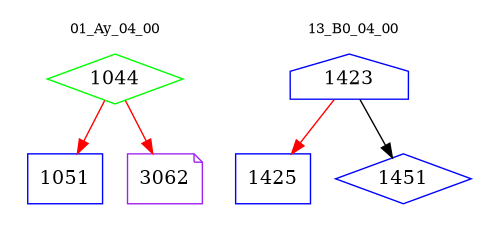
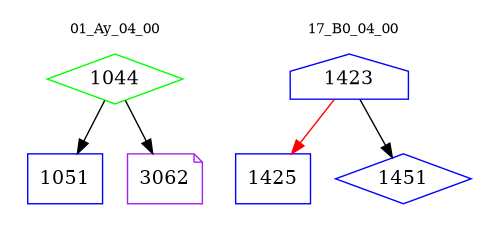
cluster "13_B0_04_00": label "13_B0_04_00" -> "17_B0_04_00"
edge "1044" -> "1051": color red -> black
edge "1044" -> "3062": color red -> black
